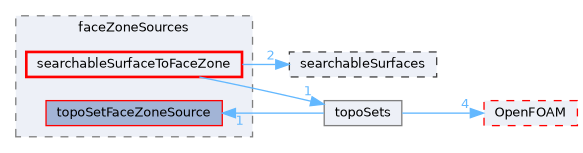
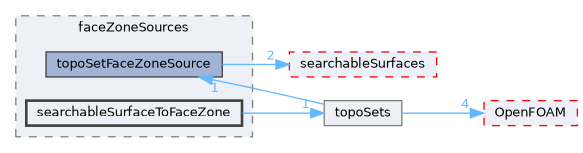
node "searchableSurfaceToFaceZone": color red -> grey25
edge "searchableSurfaceToFaceZone" -> "searchableSurfaces": now "topoSetFaceZoneSource" -> "searchableSurfaces"
node "searchableSurfaces": color grey25 -> red
node "topoSetFaceZoneSource": color red -> grey25
